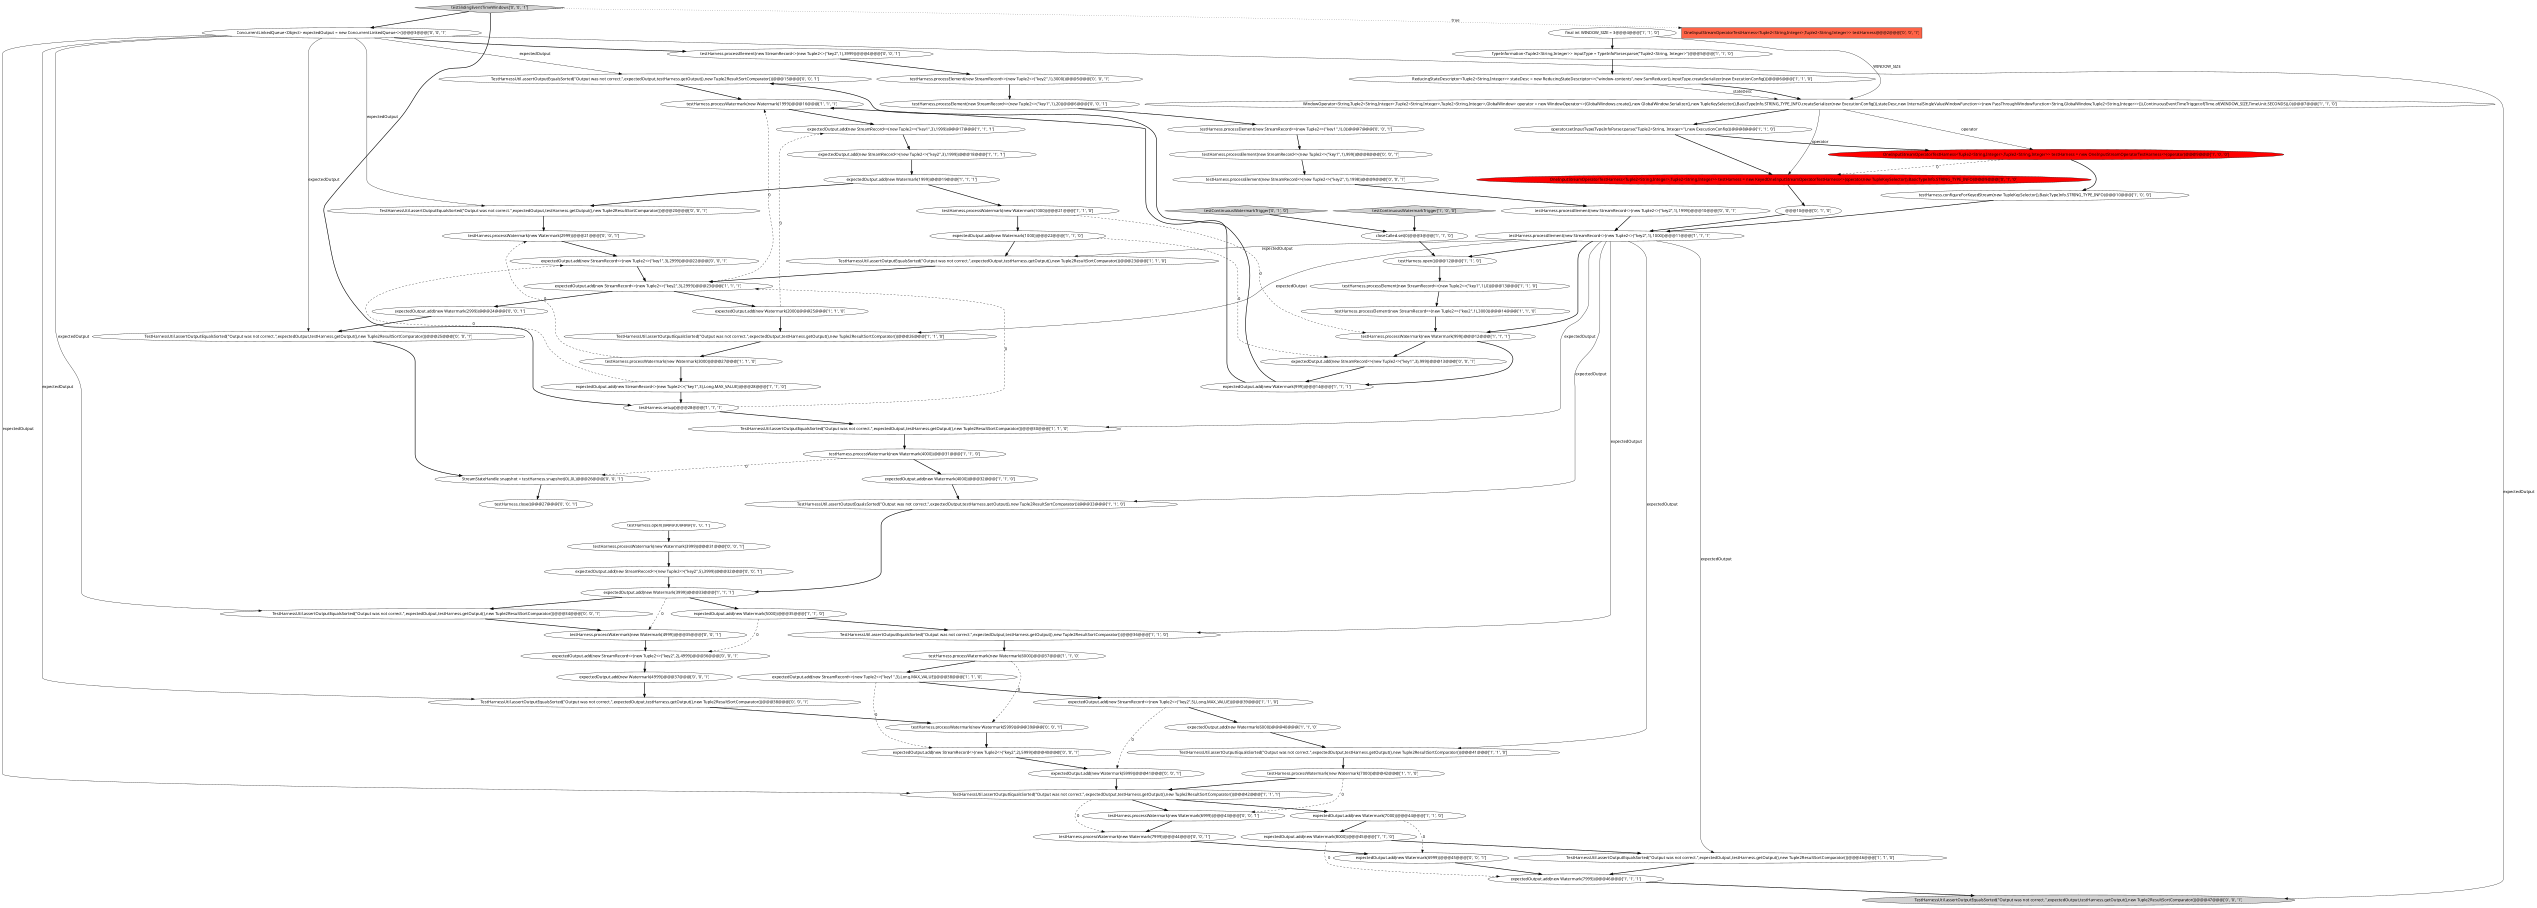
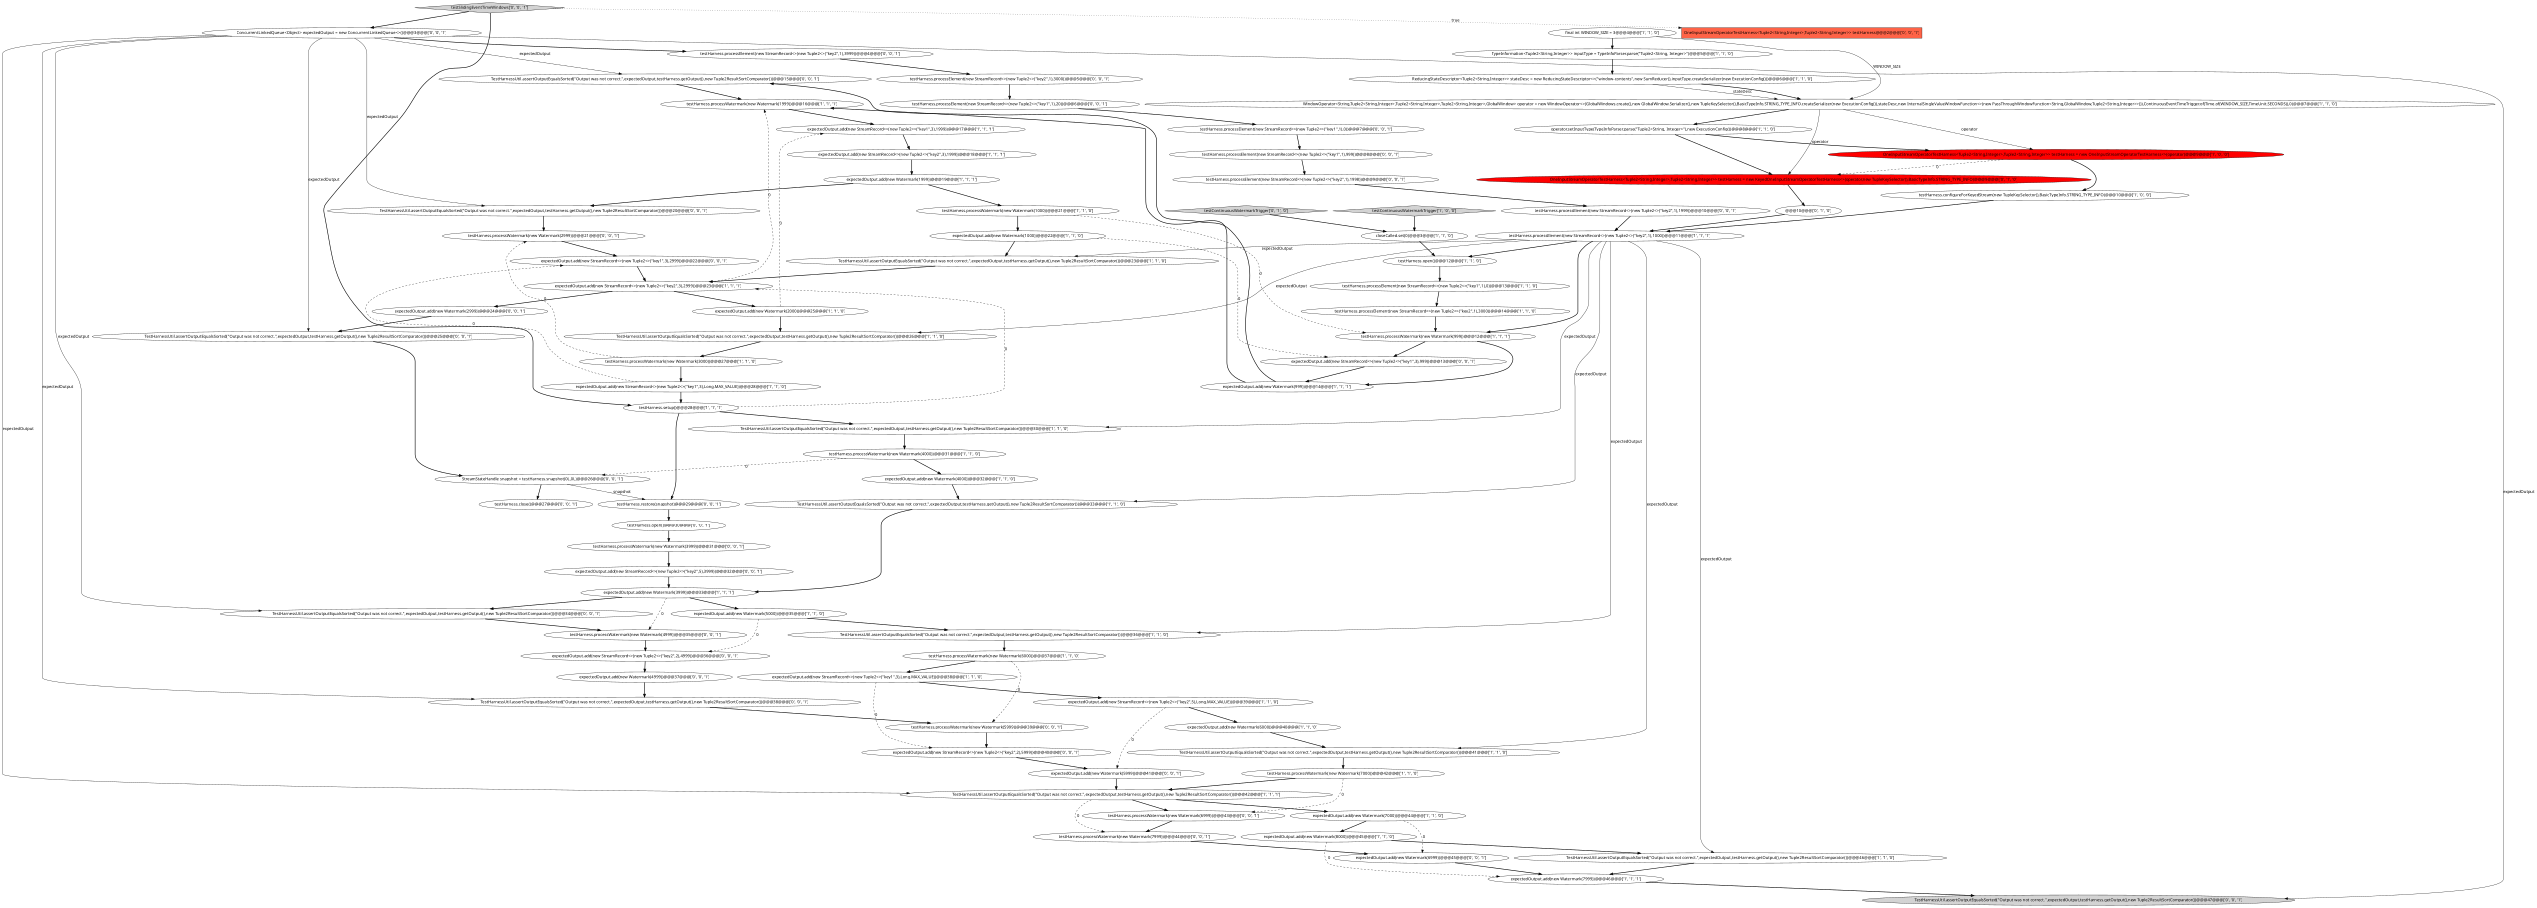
node "testHarness.restore(snapshot)@@@29@@@['0', '0', '1']": added
